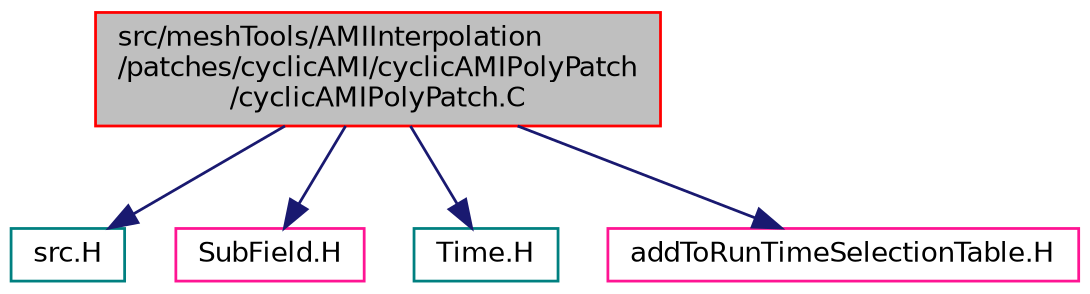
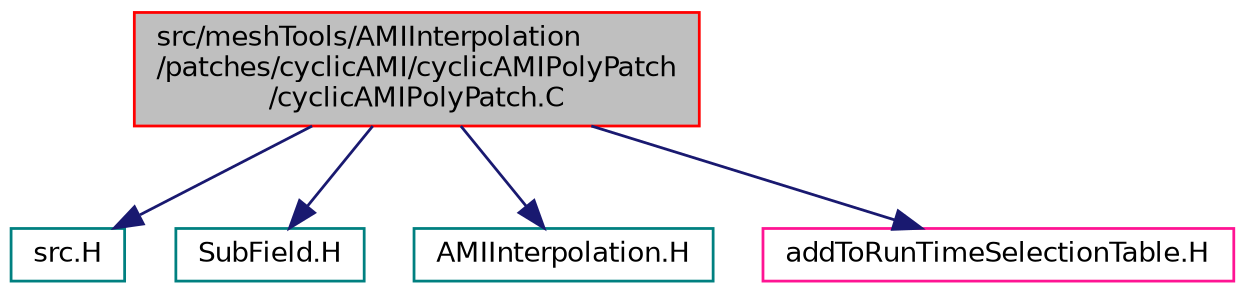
node "SubField.H": color deeppink -> teal
node "Time.H": label "Time.H" -> "AMIInterpolation.H"
